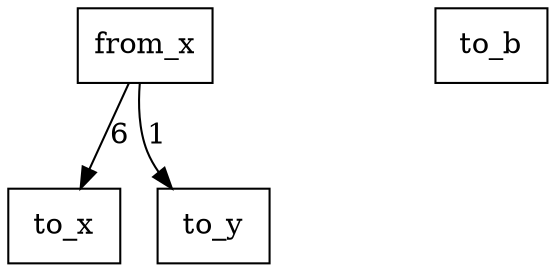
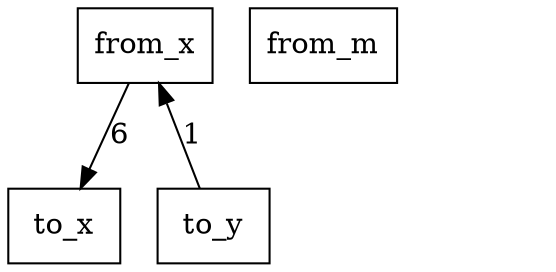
node "from_m": added
node "to_b": removed
edge "from_x" -> "to_y": reversed
